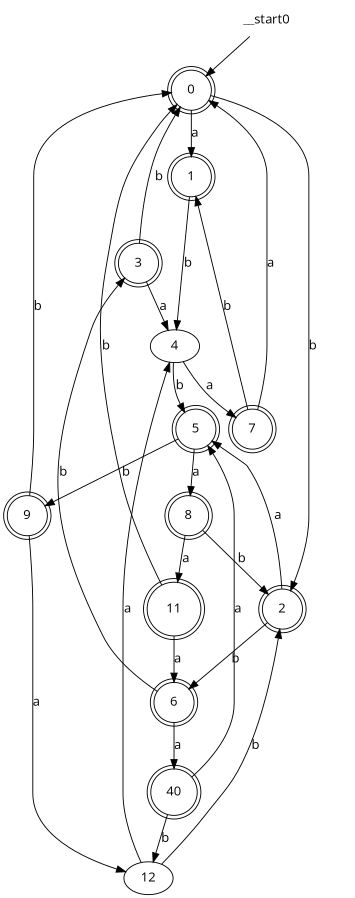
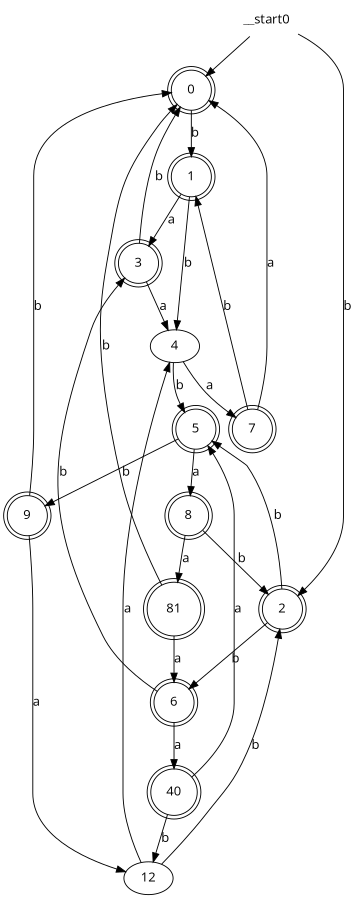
edge "0" -> "1": label "a" -> "b"
edge "1" -> "3": added, label "a"
edge "0" -> "2": now "__start0" -> "2"
edge "2" -> "5": label "a" -> "b"
node "11": label "11" -> "81"
